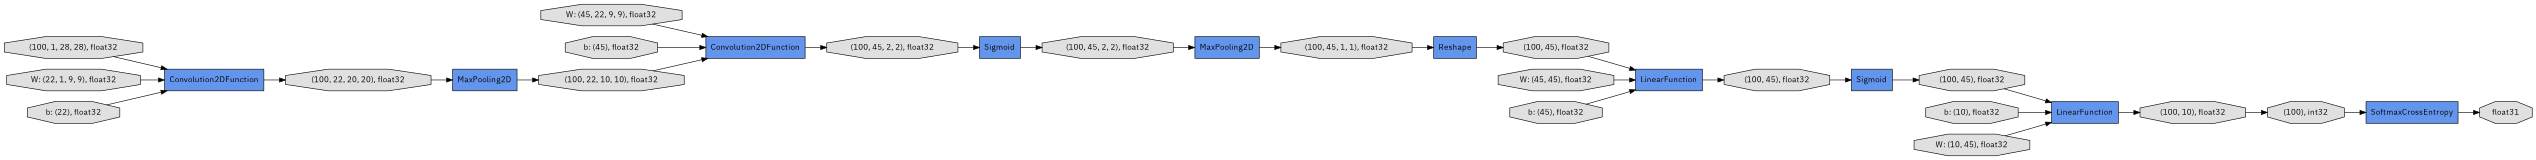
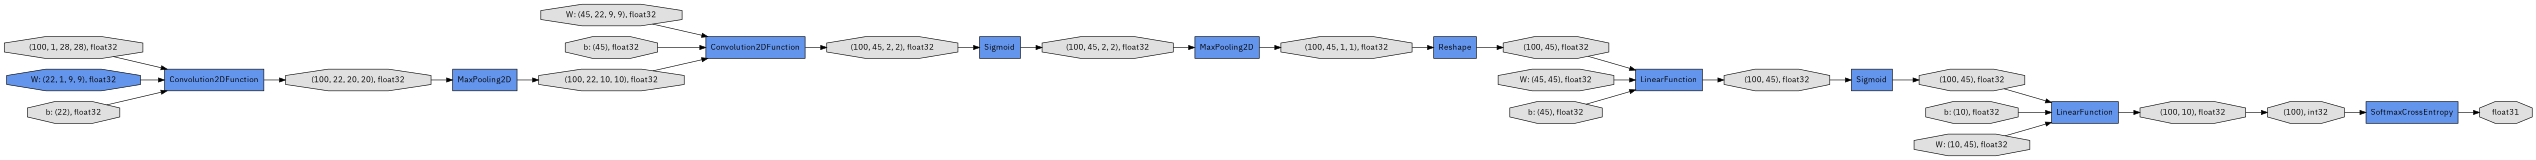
node "W: (22, 1, 9, 9), float32": fillcolor #e0e0e0 -> #6495ed
